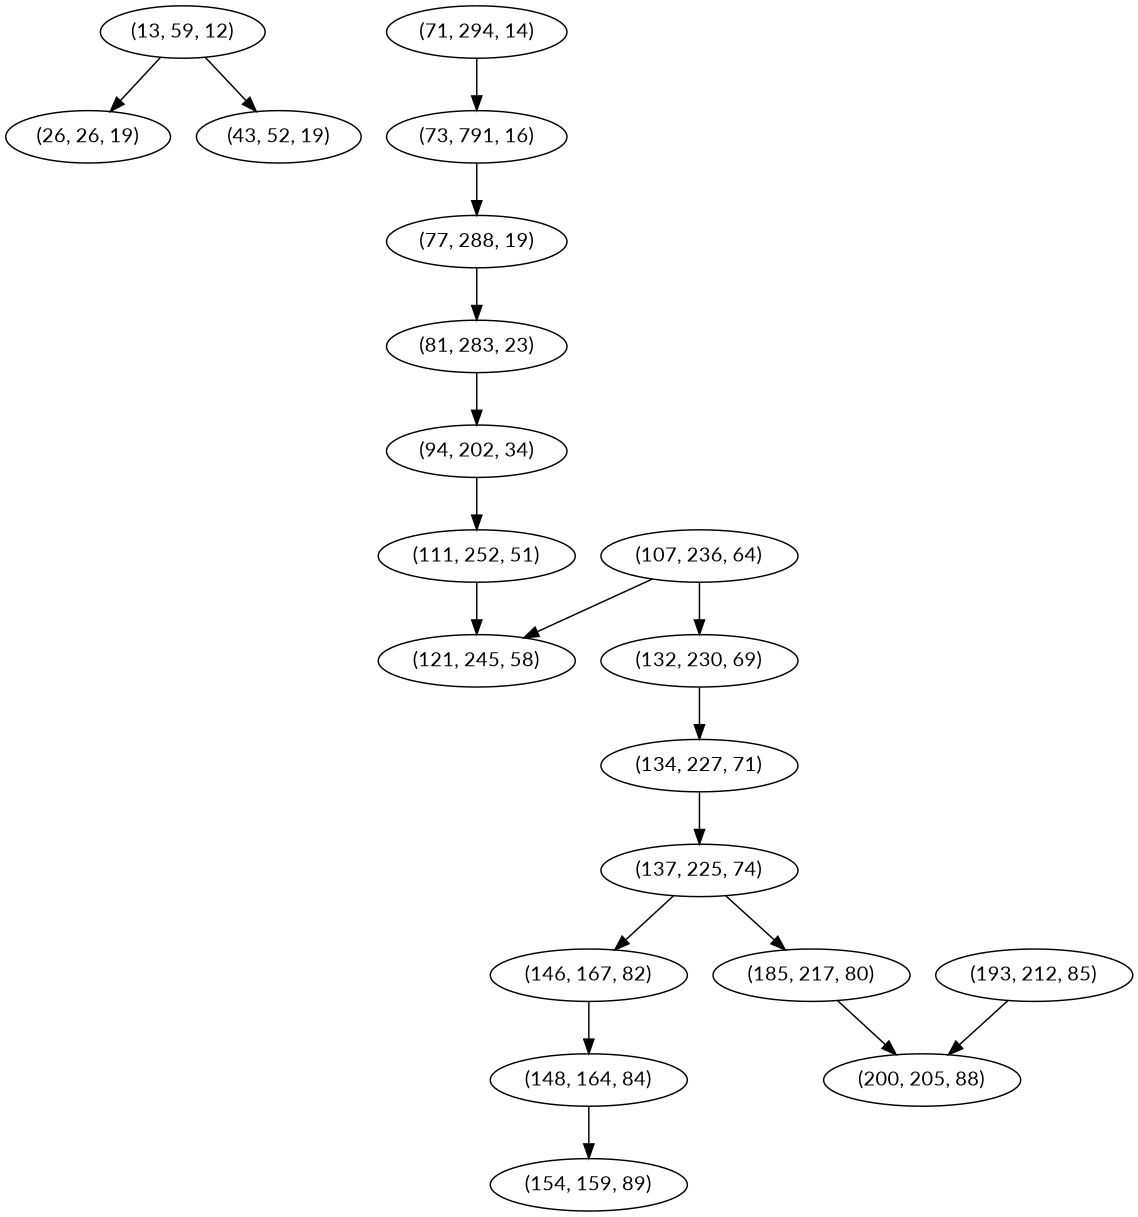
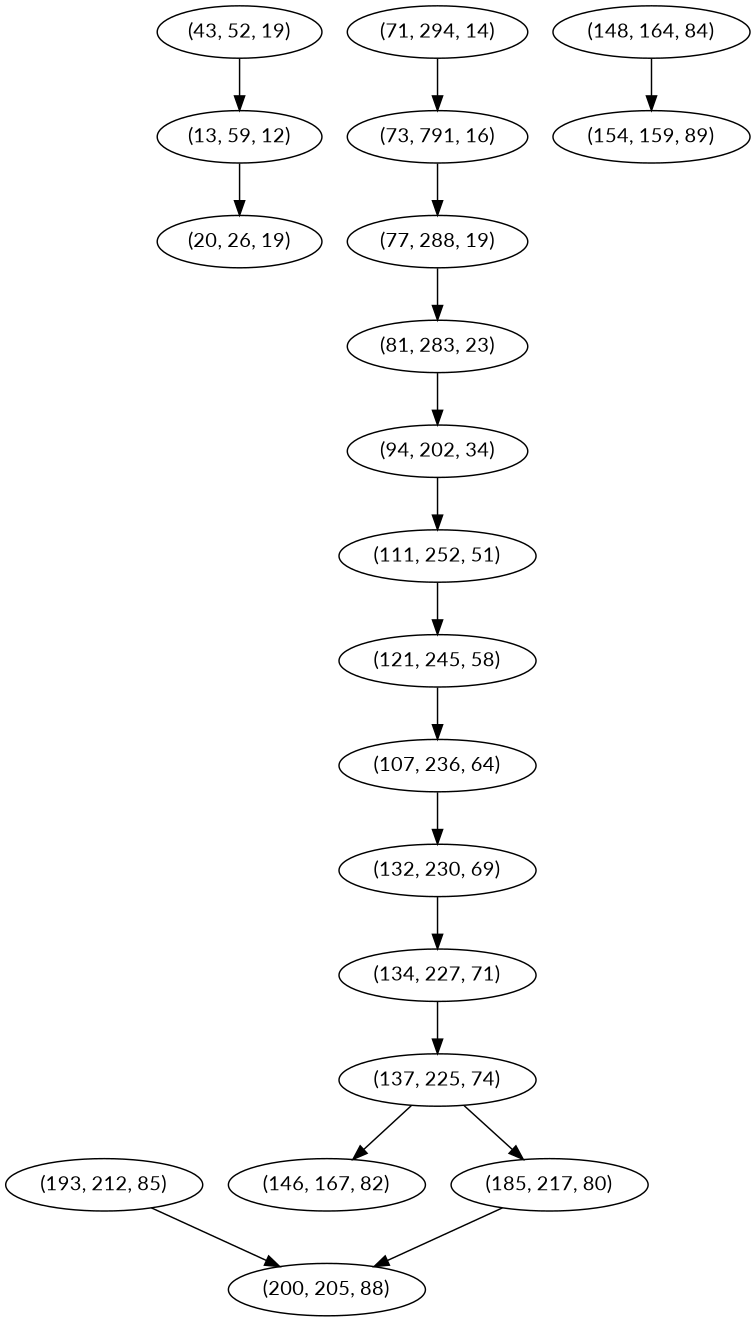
edge "(13, 59, 12)" -> "(43, 52, 19)": reversed
node "(26, 26, 19)": label "(26, 26, 19)" -> "(20, 26, 19)"
edge "(107, 236, 64)" -> "(121, 245, 58)": reversed
edge "(146, 167, 82)" -> "(148, 164, 84)": removed
